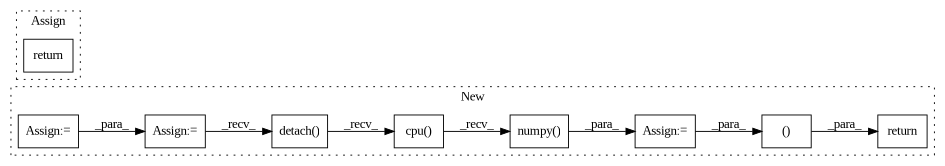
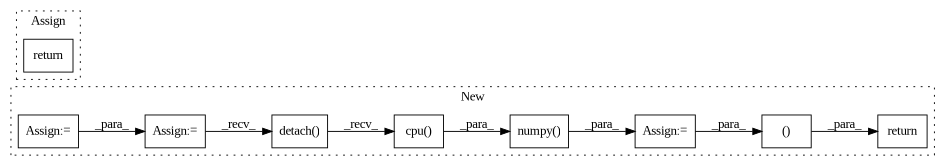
edge "cpu()" -> "numpy()": label "_recv_" -> "_para_"
